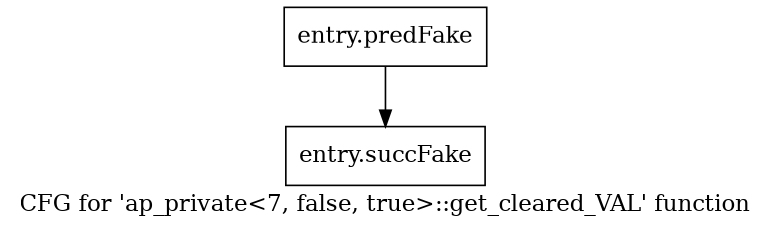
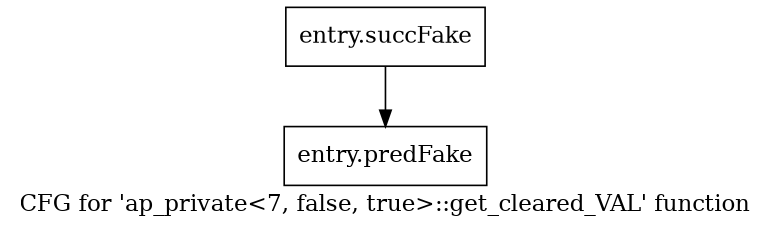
edge "entry.predFake" -> "entry.succFake": reversed
